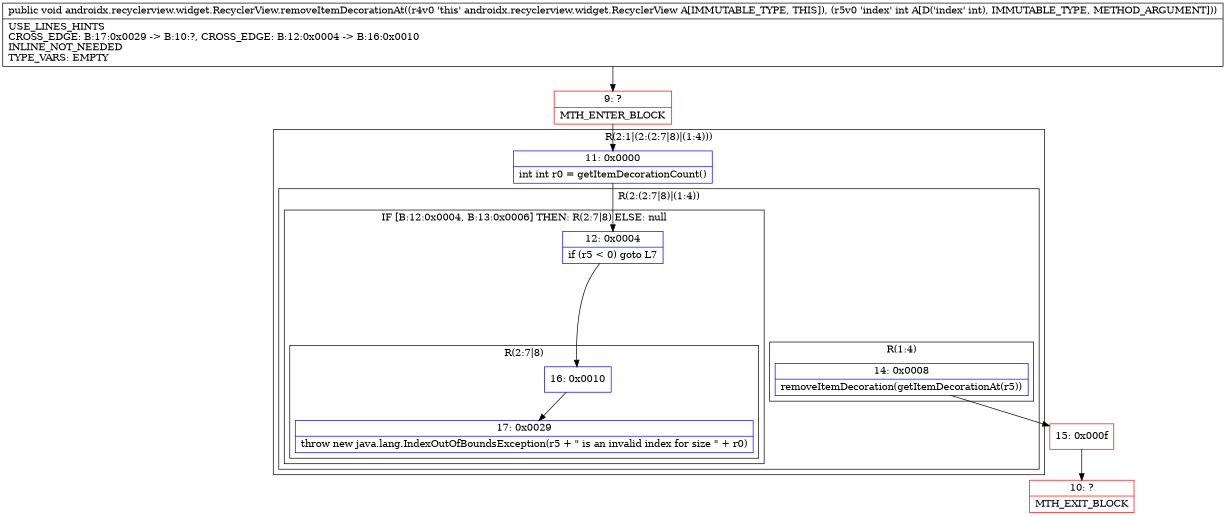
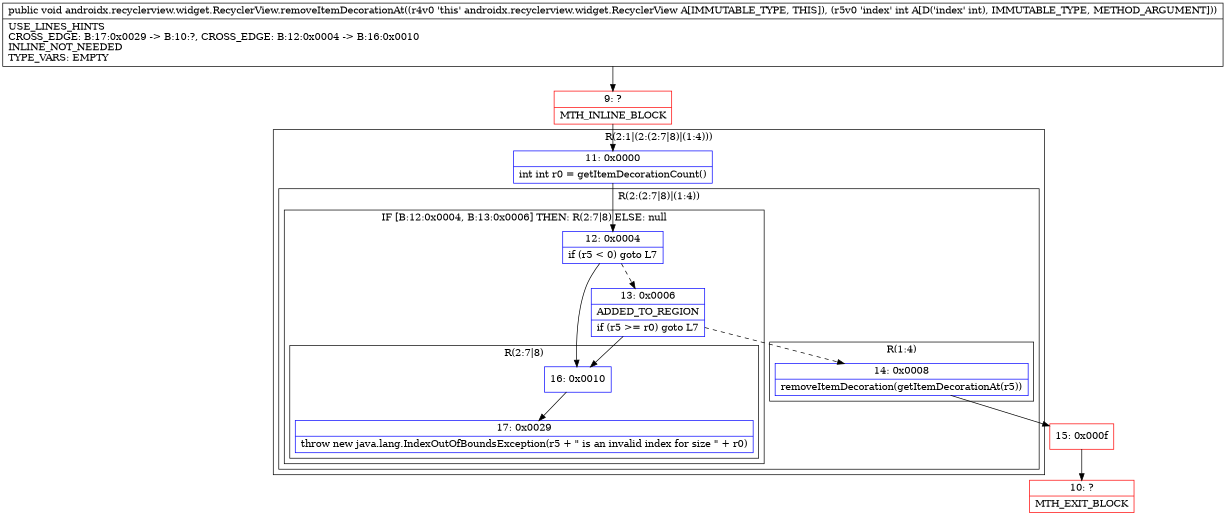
node "9: ?": text "MTH_ENTER_BLOCK" -> "MTH_INLINE_BLOCK"
node "13: 0x0006": added
